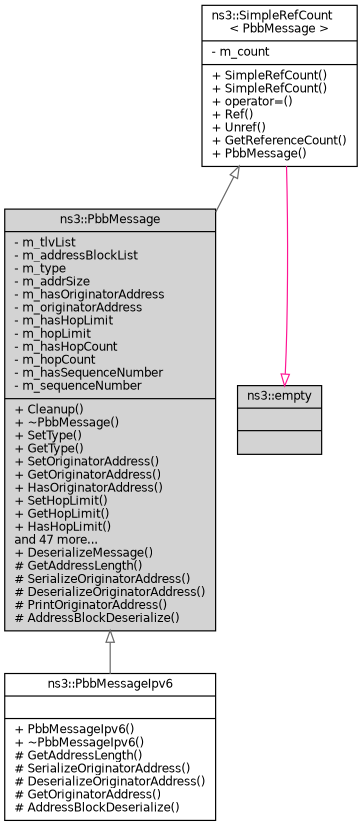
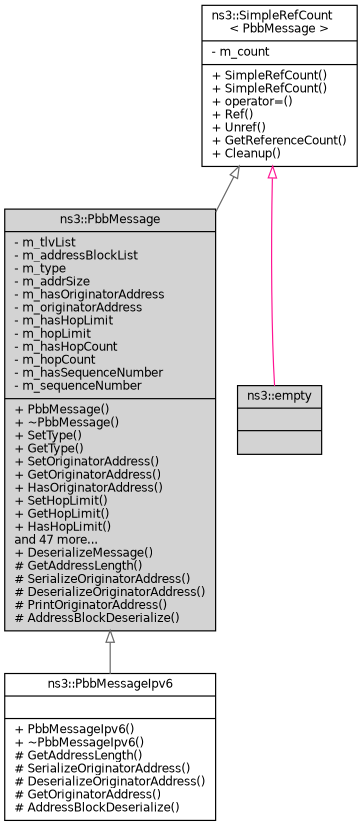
node "ns3::SimpleRefCount": text "+ PbbMessage()" -> "+ Cleanup()"
edge "ns3::SimpleRefCount" -> "ns3::empty": reversed
node "ns3::PbbMessage": text "+ Cleanup()" -> "+ PbbMessage()"
